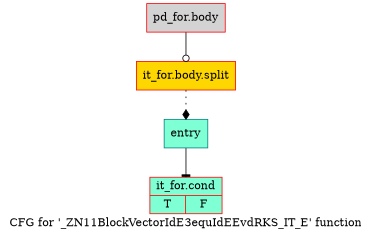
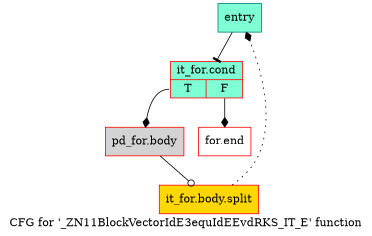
edge "it_for.cond" -> "pd_for.body": added
node "for.end": added
